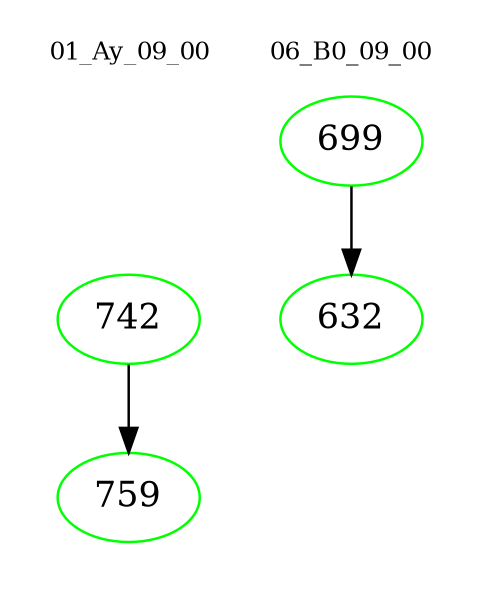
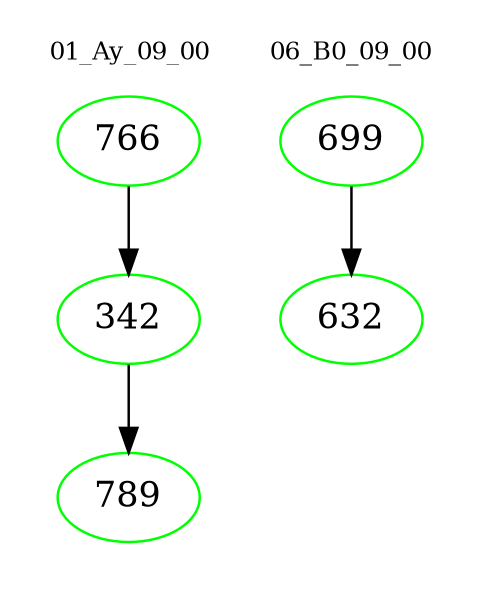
node "766": added
node "742": label "742" -> "342"
node "759": label "759" -> "789"
